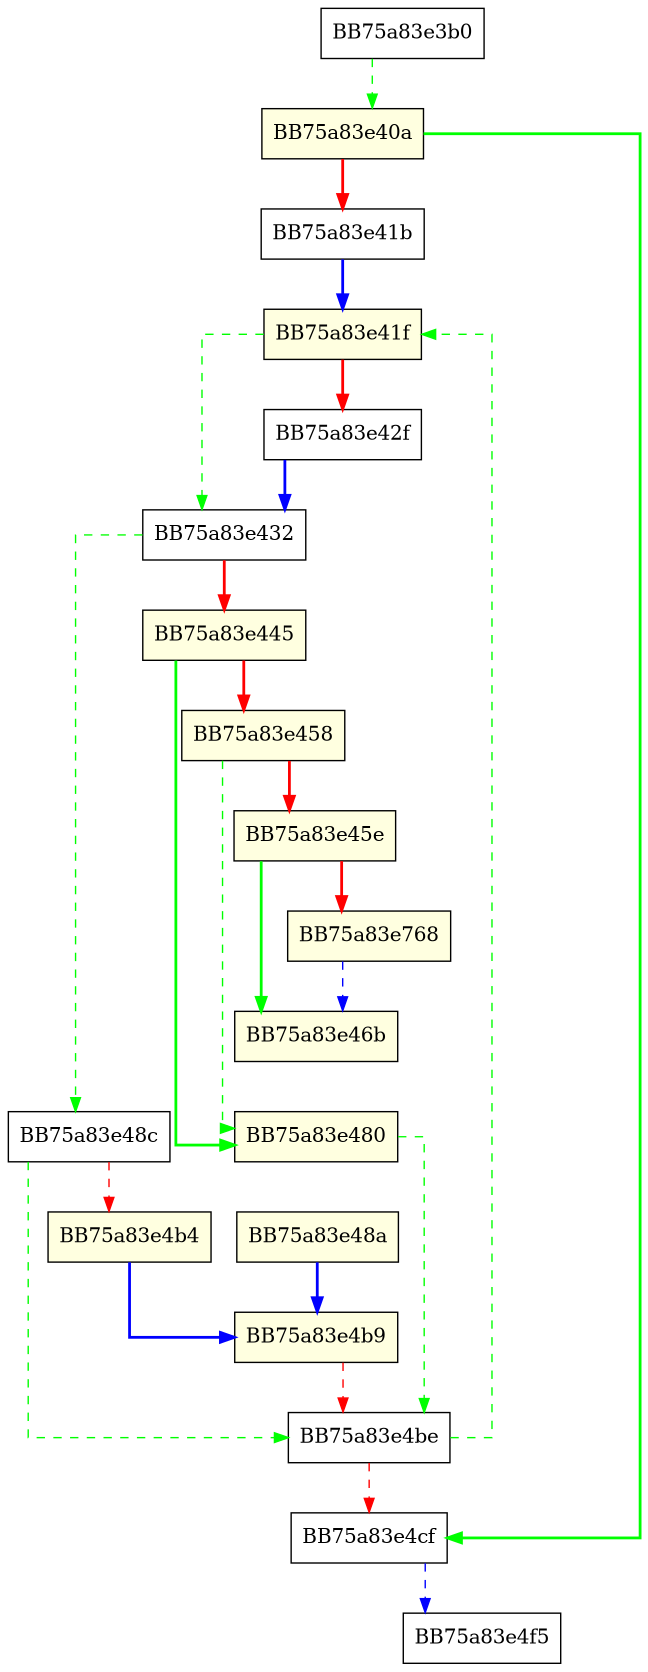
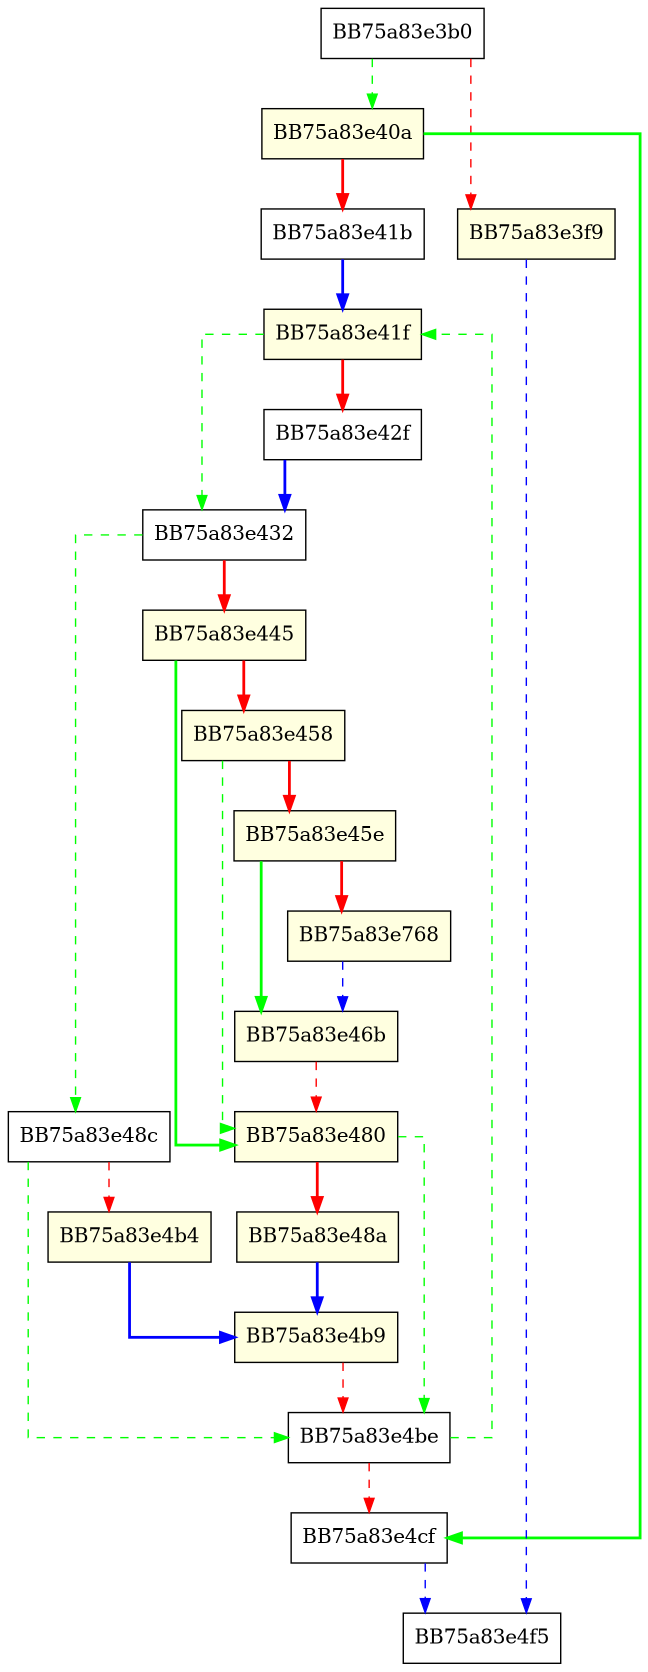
node "BB75a83e3f9": added
edge "BB75a83e46b" -> "BB75a83e480": added
edge "BB75a83e480" -> "BB75a83e48a": added
